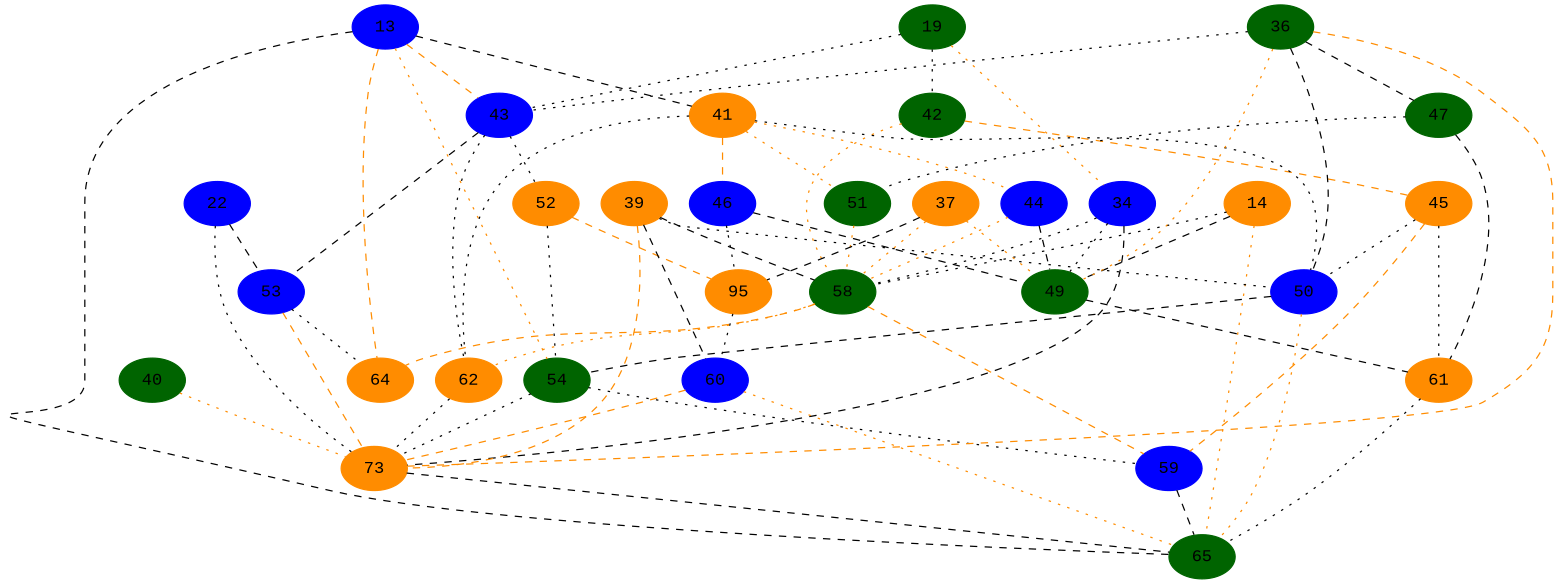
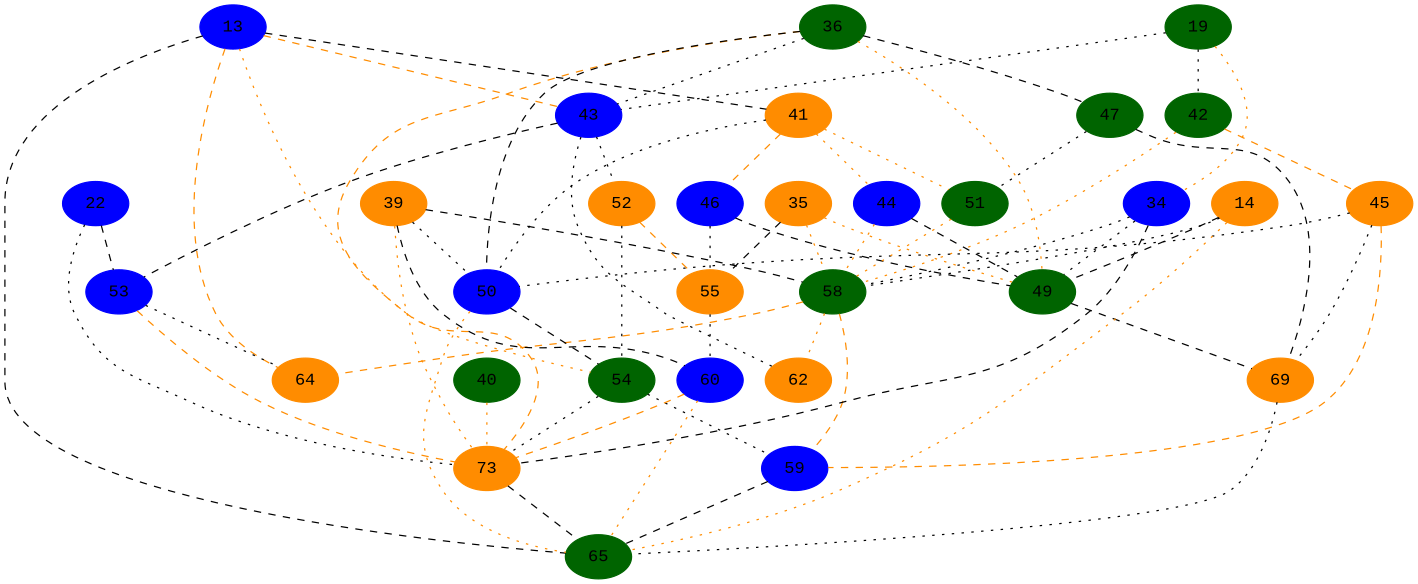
edge "41" -- "62": removed
node "37": label "37" -> "35"
node "95": label "95" -> "55"
node "61": label "61" -> "69"
edge "39" -- "73": style dashed -> dotted
edge "62" -- "73": removed
